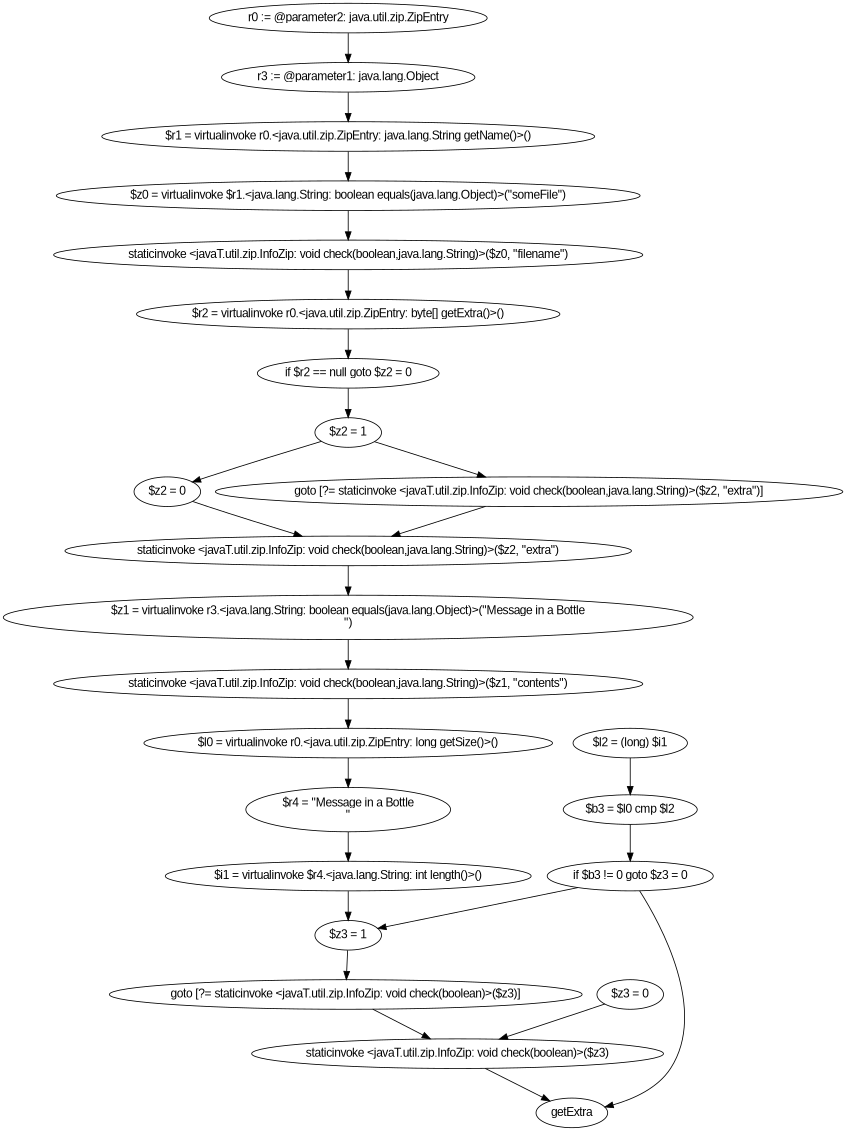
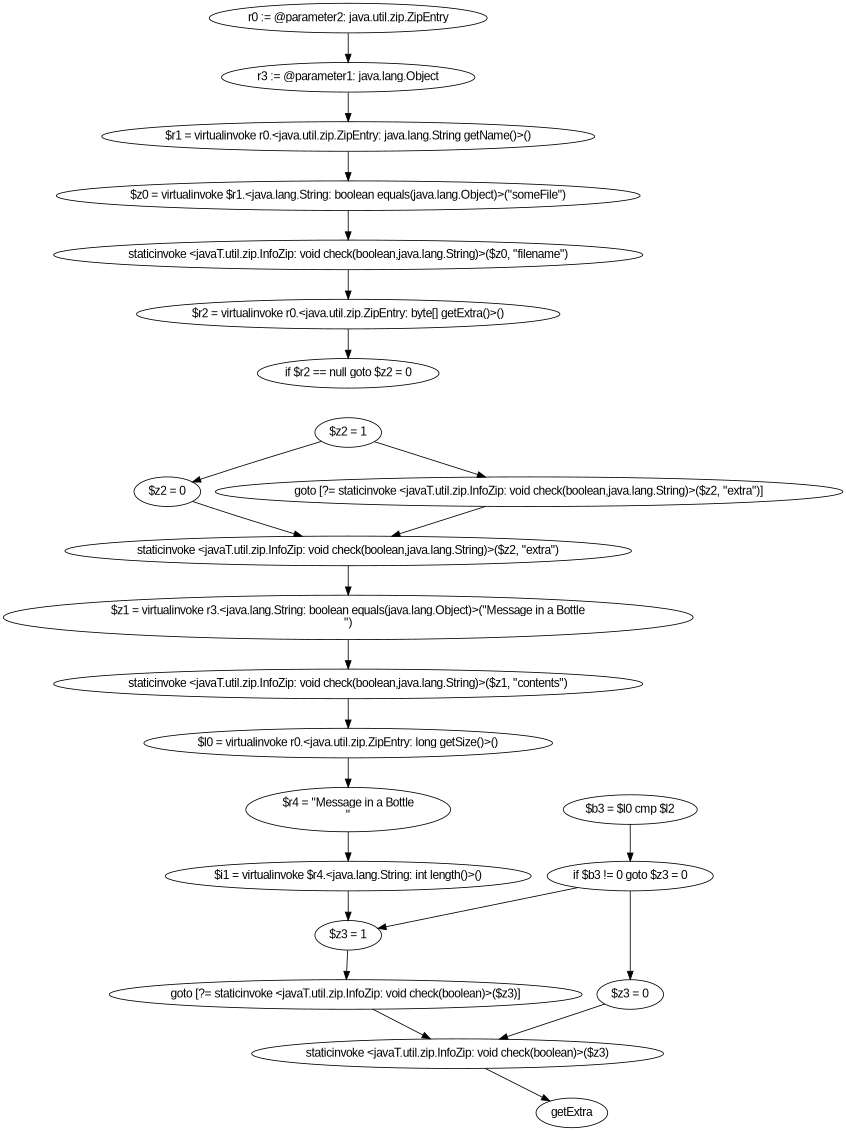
edge "if $r2 == null goto $z2 = 0" -> "$z2 = 1": removed
node "$l2 = (long) $i1": removed
edge "if $b3 != 0 goto $z3 = 0" -> "getExtra": now "if $b3 != 0 goto $z3 = 0" -> "$z3 = 0"
